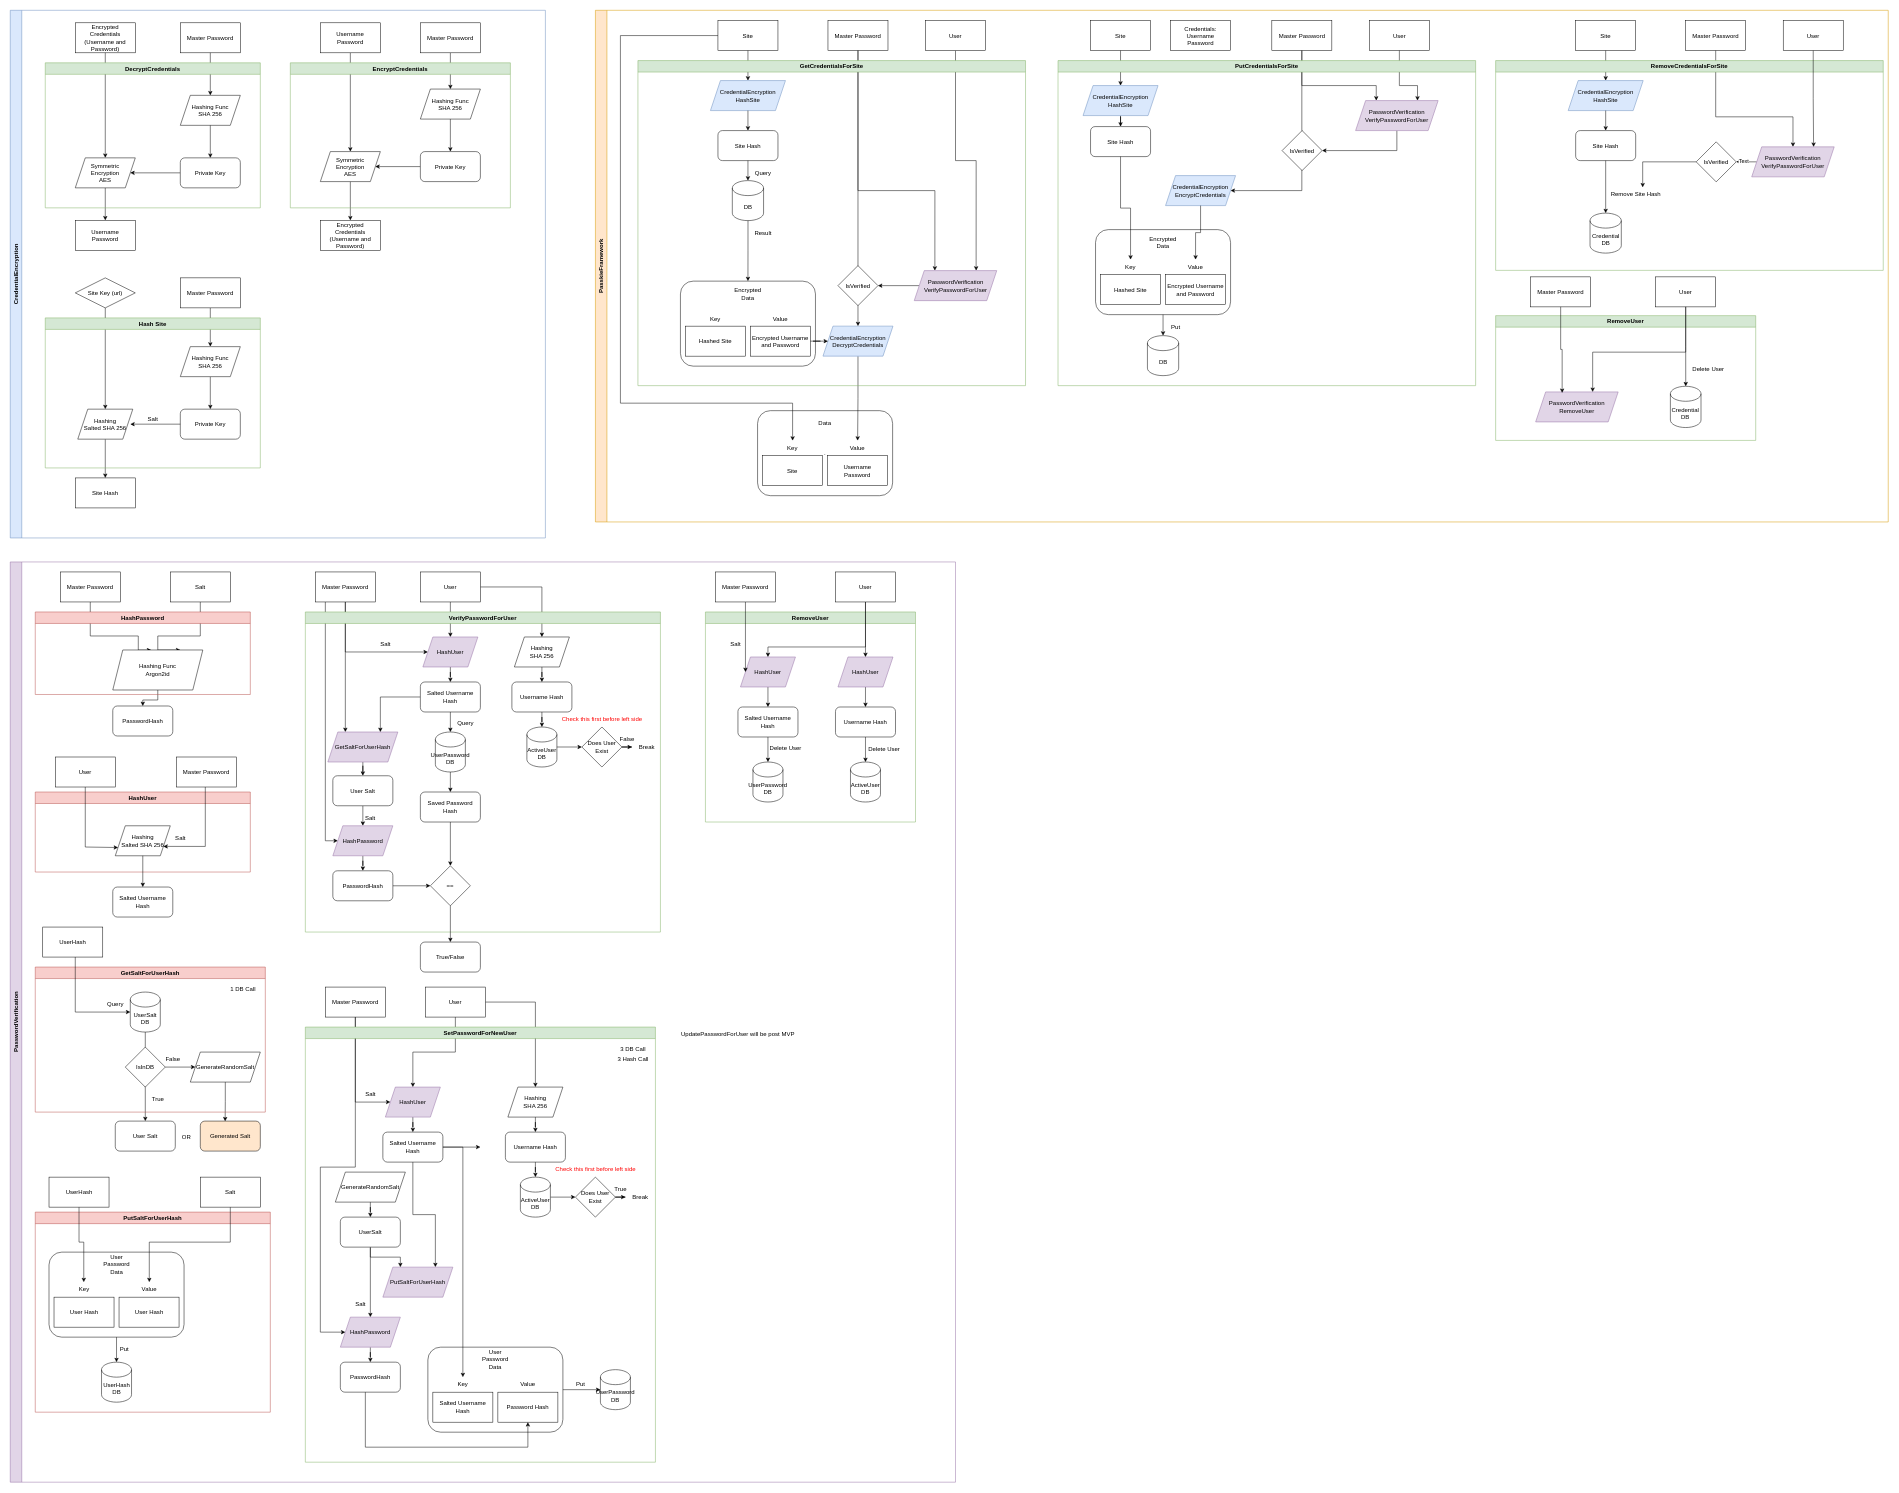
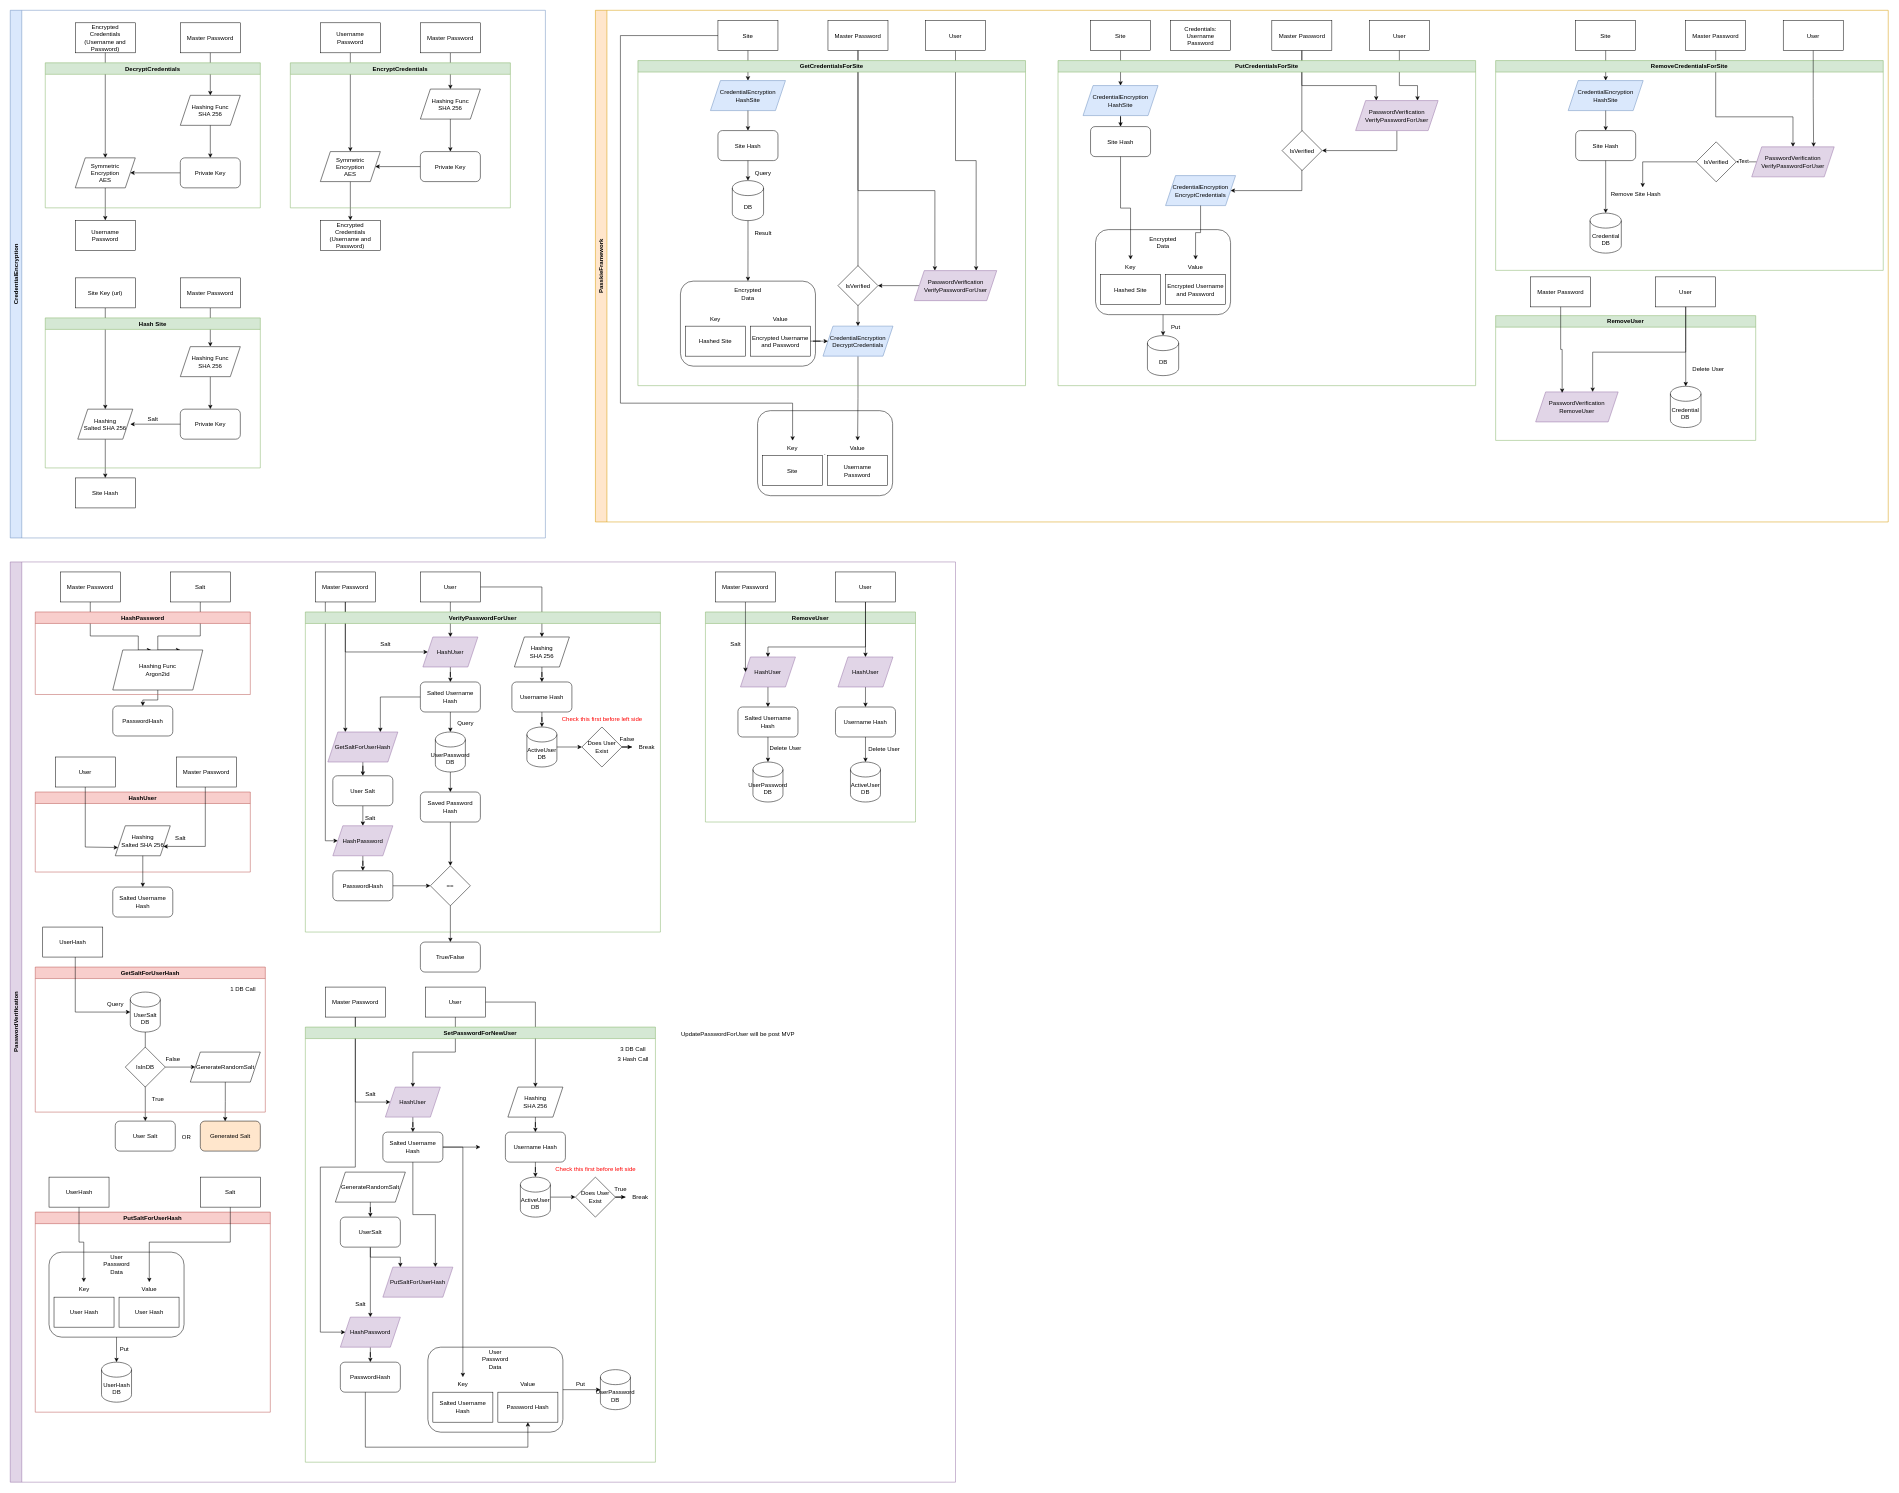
node "Site Key (url)": shape diamond -> rectangle
node "Data": removed
